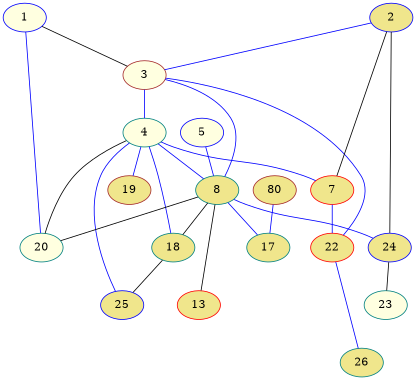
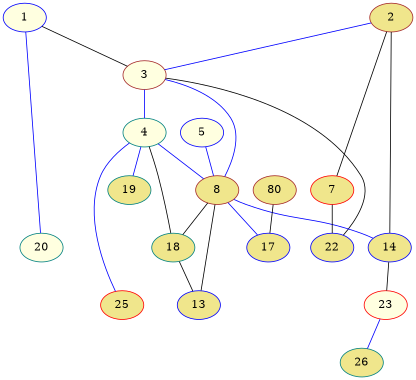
node "2": color blue -> brown
edge "3" -- "22": color blue -> black
edge "4" -- "7": removed
edge "4" -- "20": removed
edge "4" -- "18": color blue -> black
node "19": color brown -> teal
node "8": color teal -> brown
edge "8" -- "20": removed
edge "80" -- "17": color blue -> black
edge "7" -- "22": color blue -> black
node "17": color teal -> blue
node "22": color red -> blue
node "24": label "24" -> "14"
edge "18" -- "25": now "18" -- "13"
node "25": color blue -> red
node "13": color red -> blue
edge "22" -- "26": now "23" -- "26"
node "23": color teal -> red
